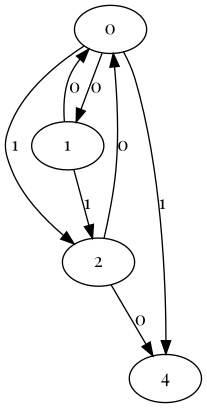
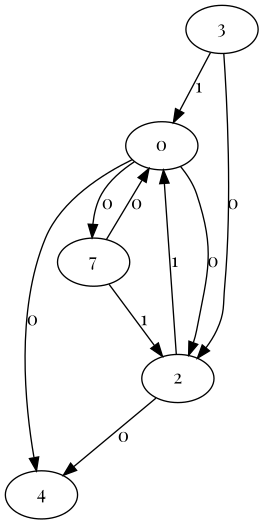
node "3": added
edge "0" -> "2": label "1" -> "0"
node "1": label "1" -> "7"
edge "2" -> "0": label "0" -> "1"
edge "0" -> "4": label "1" -> "0"
